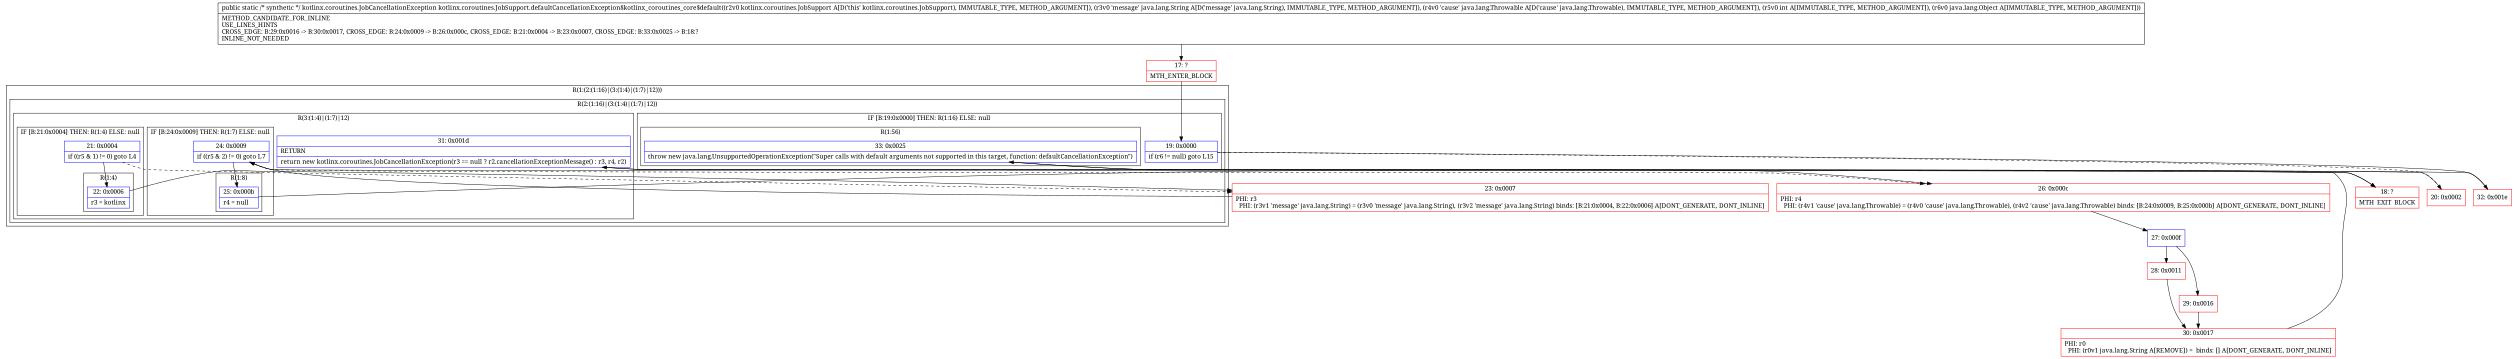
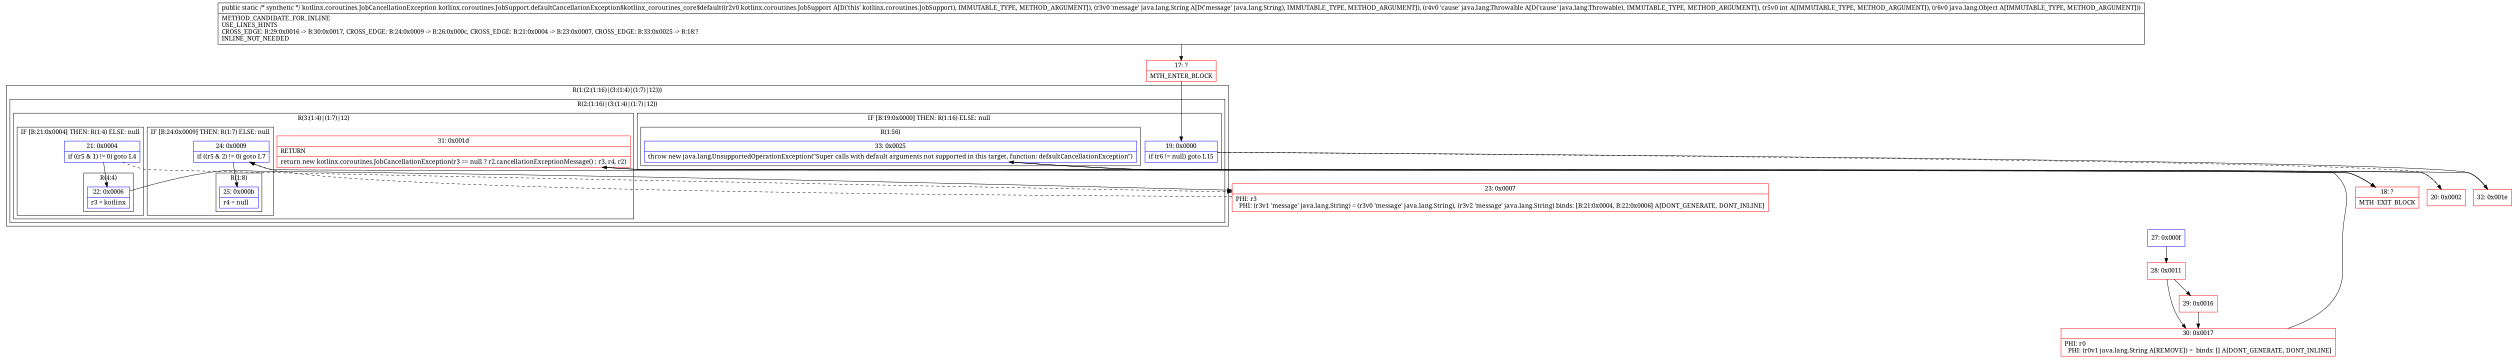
node "31: 0x001d": color blue -> red
cluster "R(1:4)": label "R(1:4)" -> "R(4:4)"
edge "23: 0x0007" -> "24: 0x0009": style solid -> dashed
node "26: 0x000c": removed
edge "27: 0x000f" -> "29: 0x0016": now "28: 0x0011" -> "29: 0x0016"
